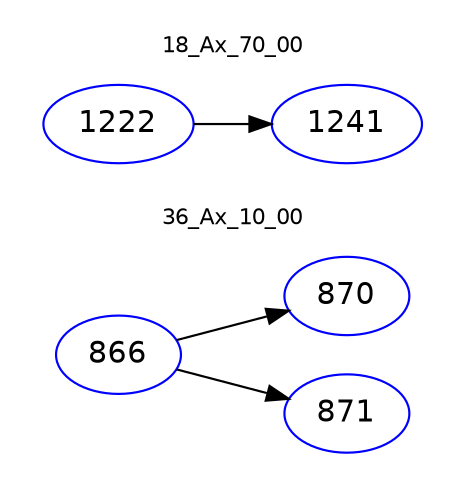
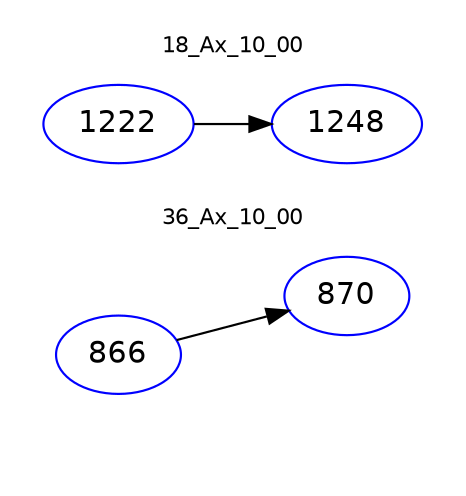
cluster "18_Ax_70_00": label "18_Ax_70_00" -> "18_Ax_10_00"
node "1241": label "1241" -> "1248"
node "871": removed
